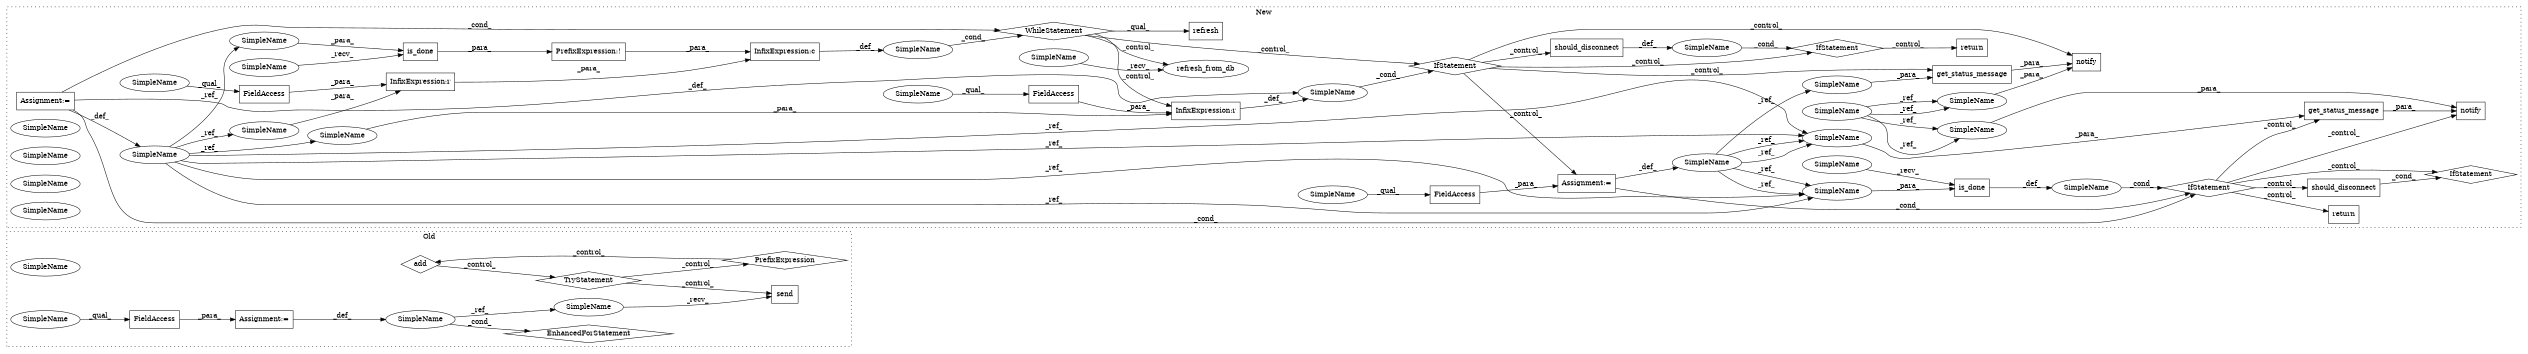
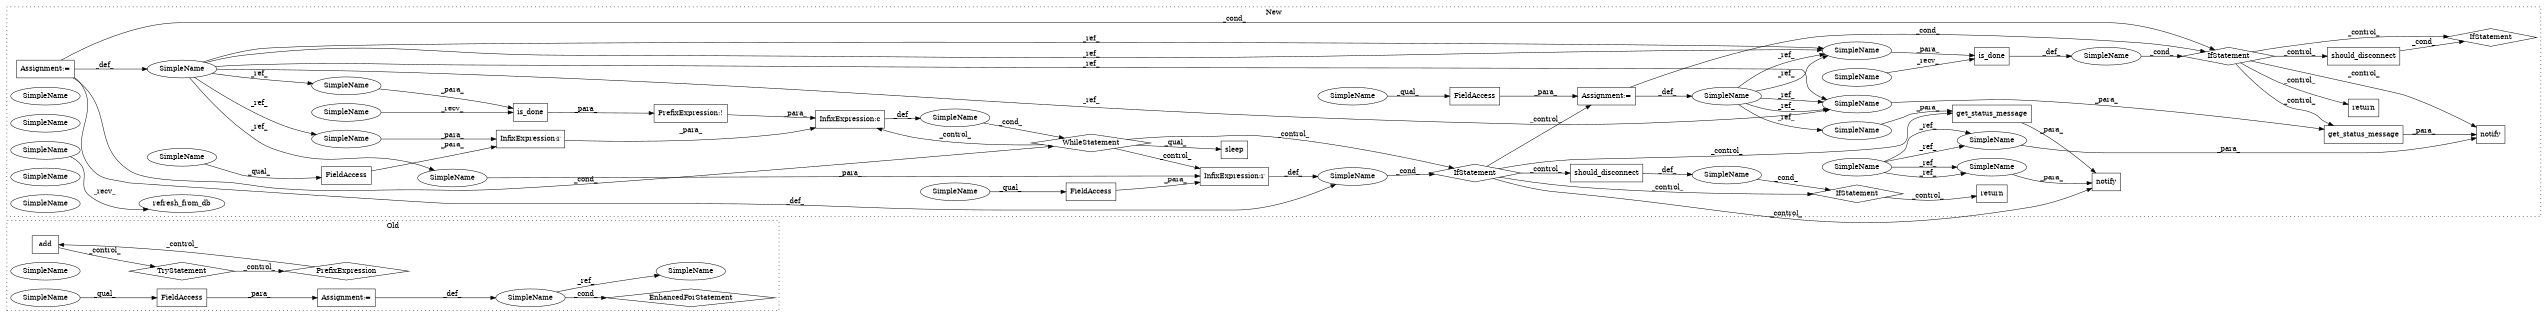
node "refresh": label "refresh" -> "sleep"
edge "WhileStatement" -> "refresh_from_db": now "WhileStatement" -> "InfixExpression:c"
node "add": shape diamond -> box
node "send": removed
